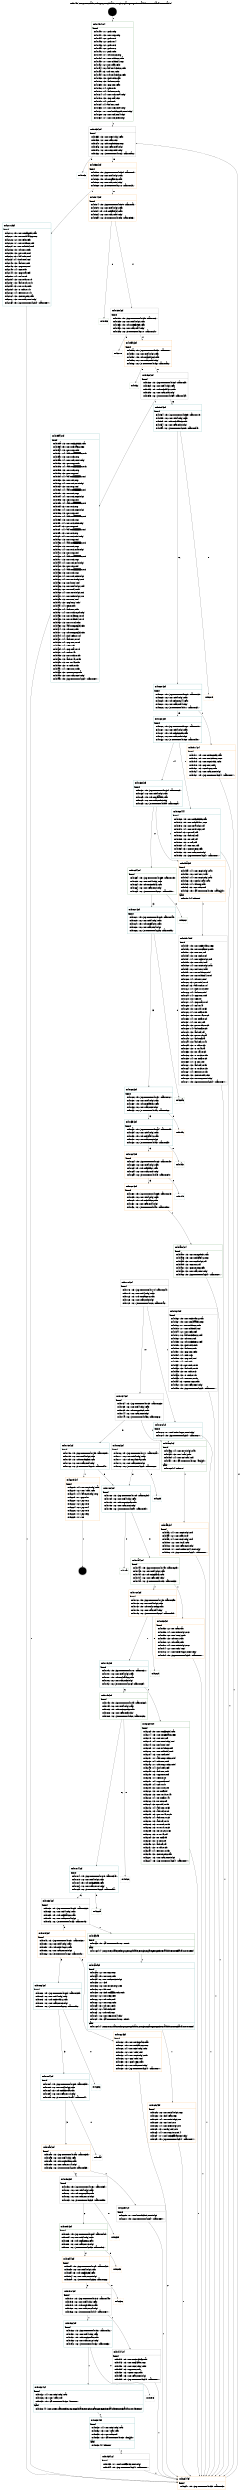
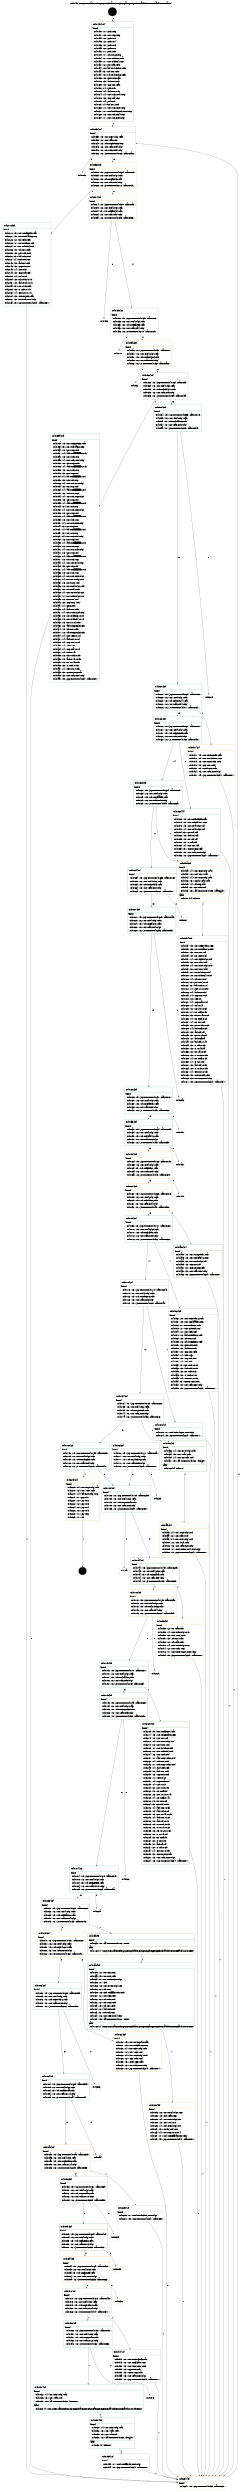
node "0x4016fc [28]": added
edge "0x40184c [28]" -> "0x401830 [28]": reversed
